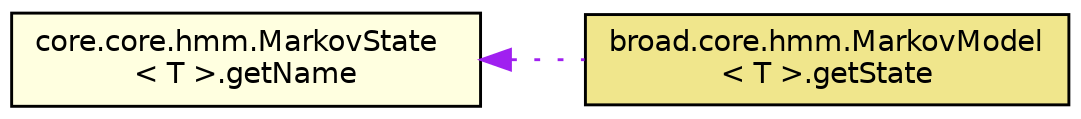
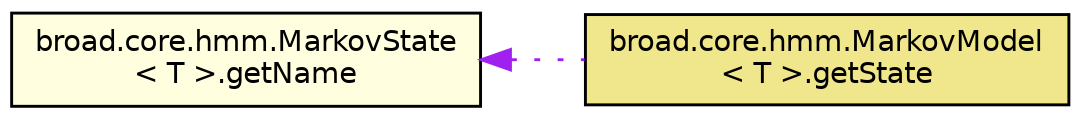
node "core.core.hmm.MarkovState < T >.getName": label "core.core.hmm.MarkovState < T >.getName" -> "broad.core.hmm.MarkovState < T >.getName"
